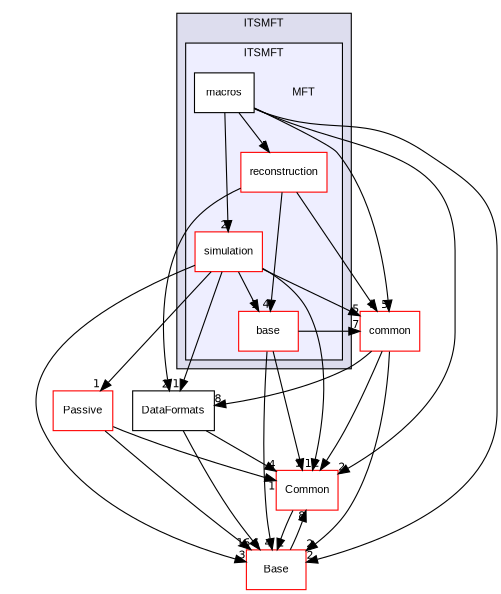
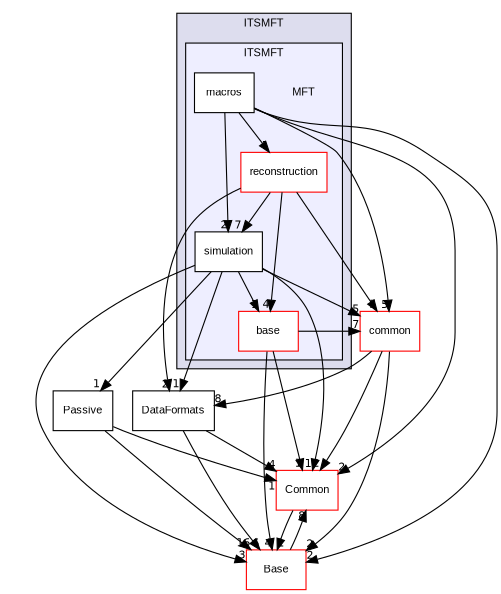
edge "reconstruction" -> "simulation": added
node "simulation": color red -> black
node "Passive": color red -> black
